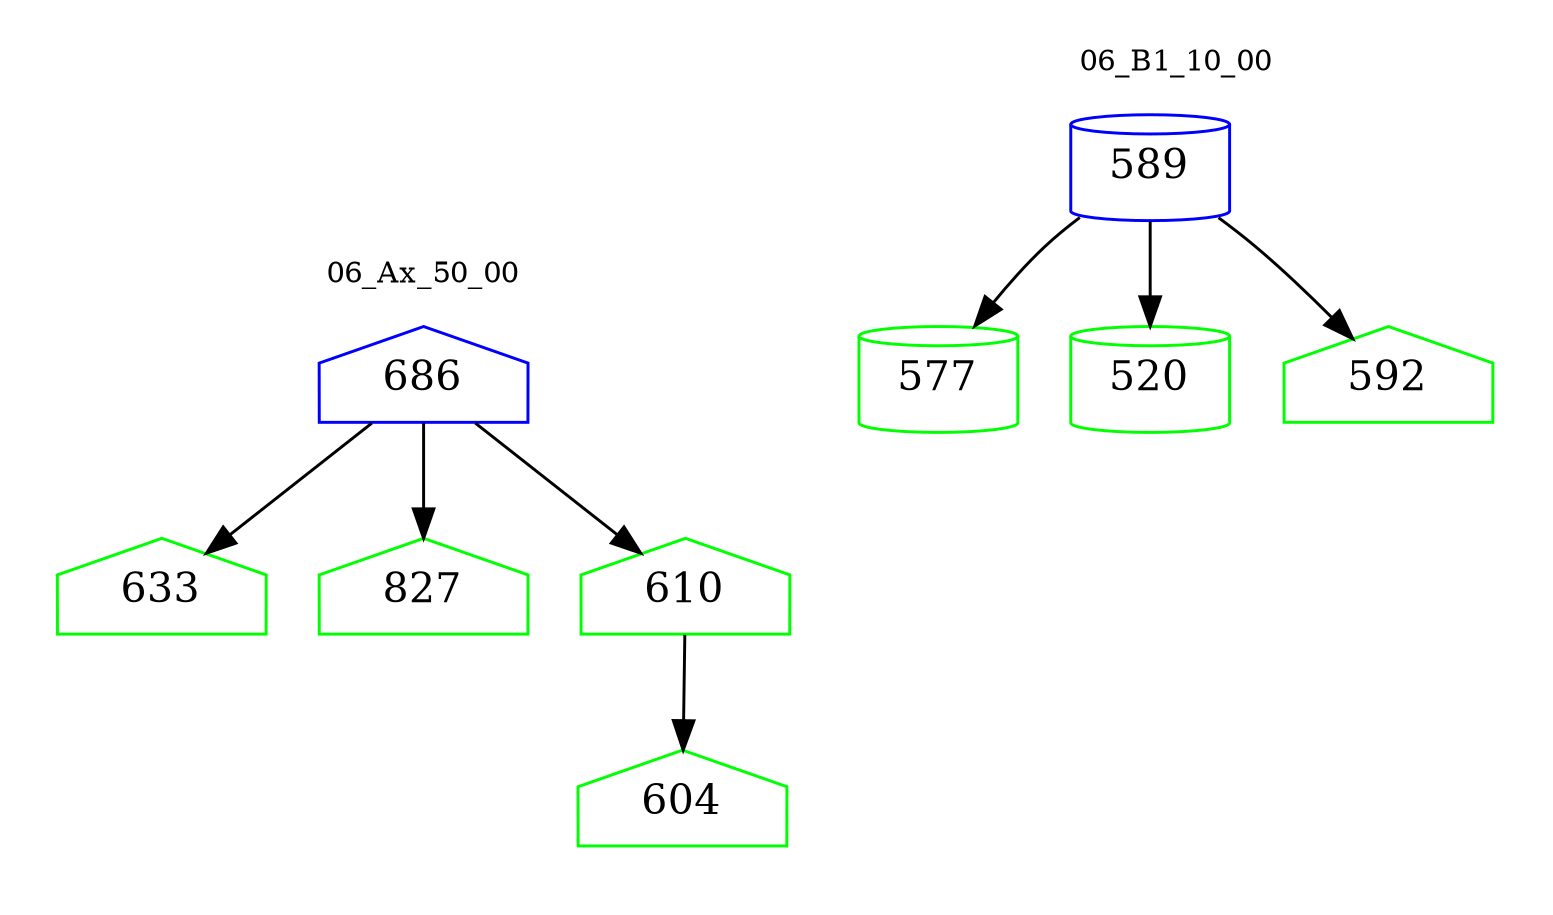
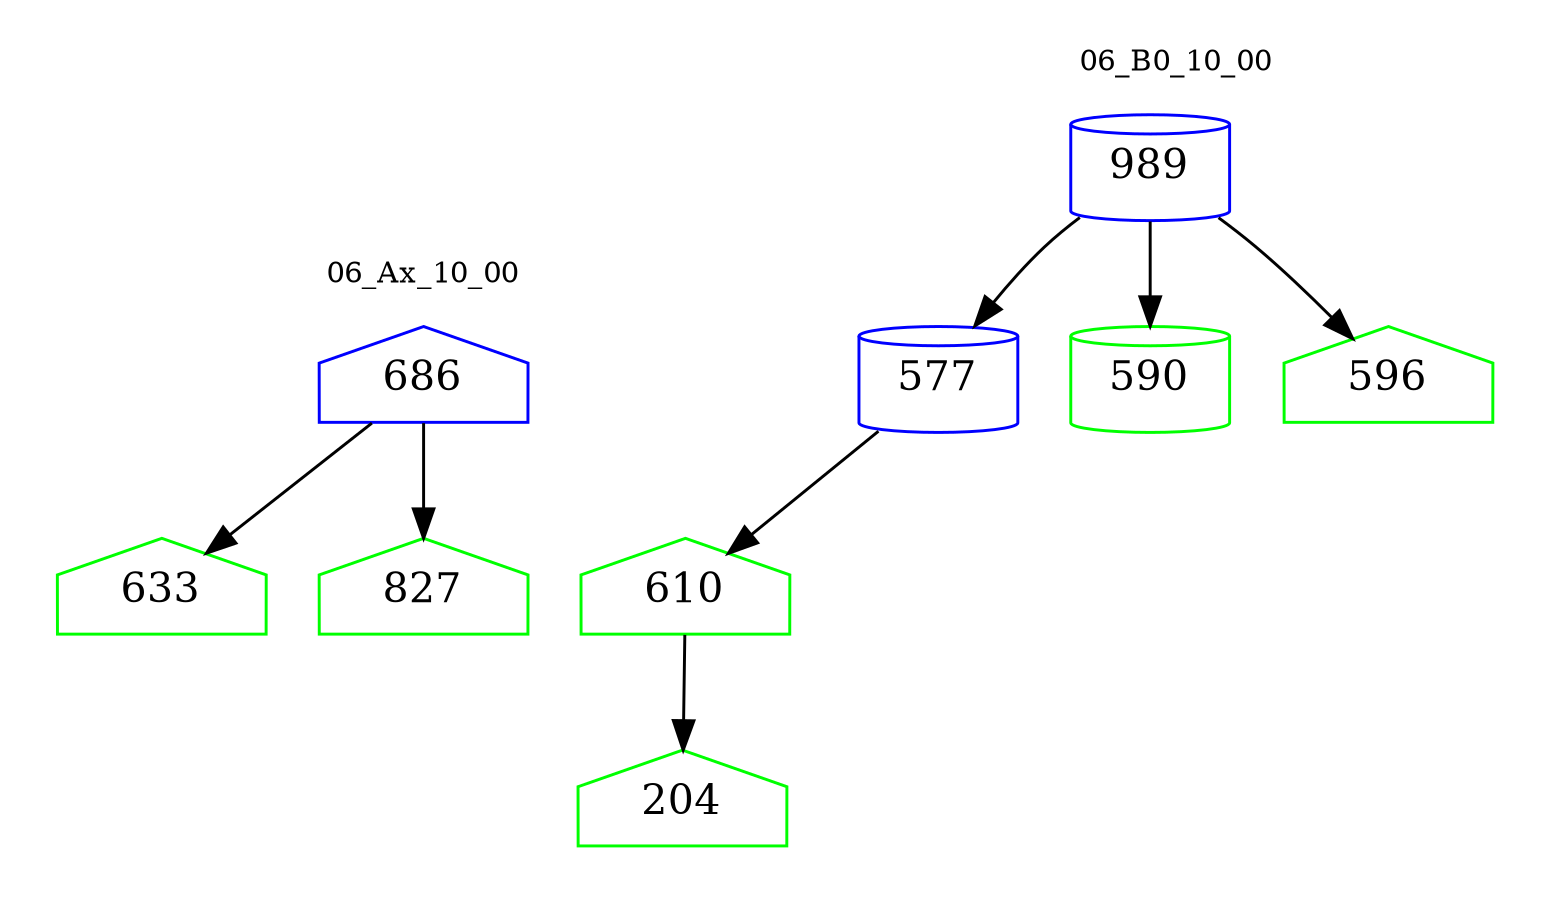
cluster "06_B1_10_00": label "06_B1_10_00" -> "06_B0_10_00"
node "589": label "589" -> "989"
cluster "06_Ax_50_00": label "06_Ax_50_00" -> "06_Ax_10_00"
node "577": color green -> blue
node "520": label "520" -> "590"
node "592": label "592" -> "596"
edge "686" -> "610": now "577" -> "610"
node "604": label "604" -> "204"
